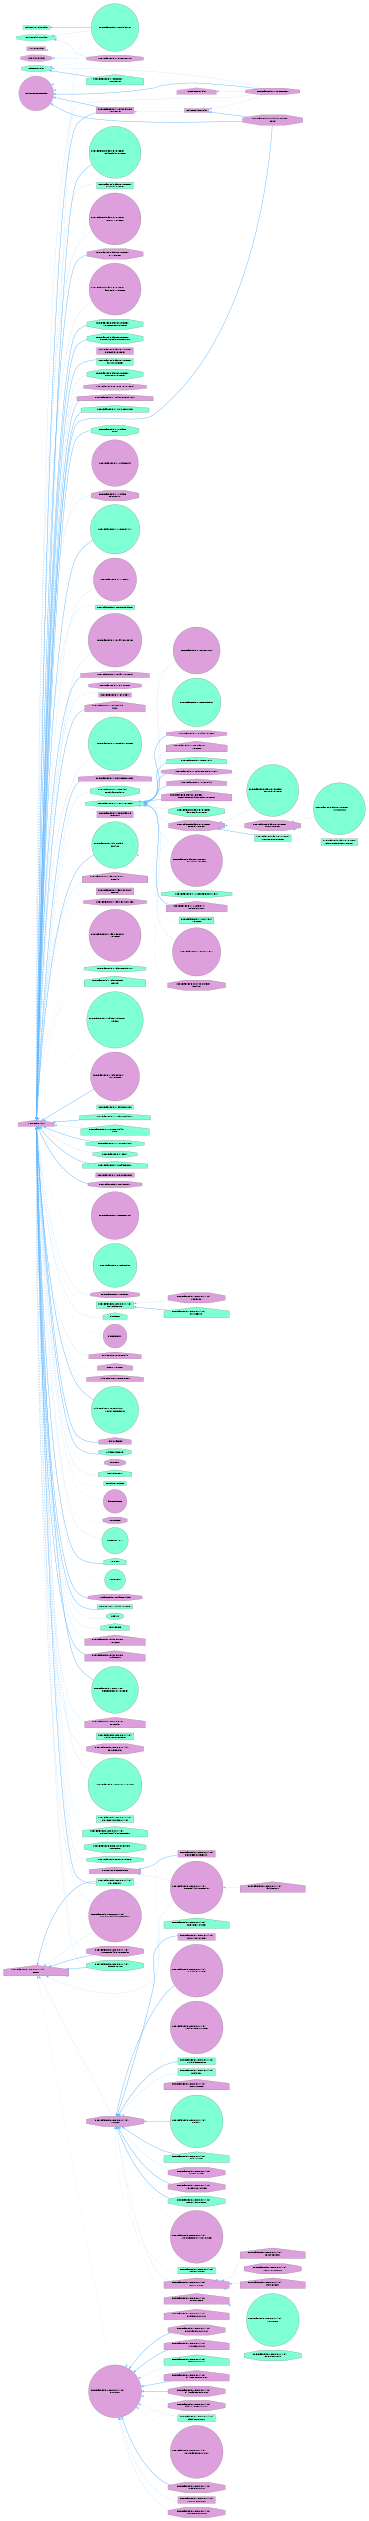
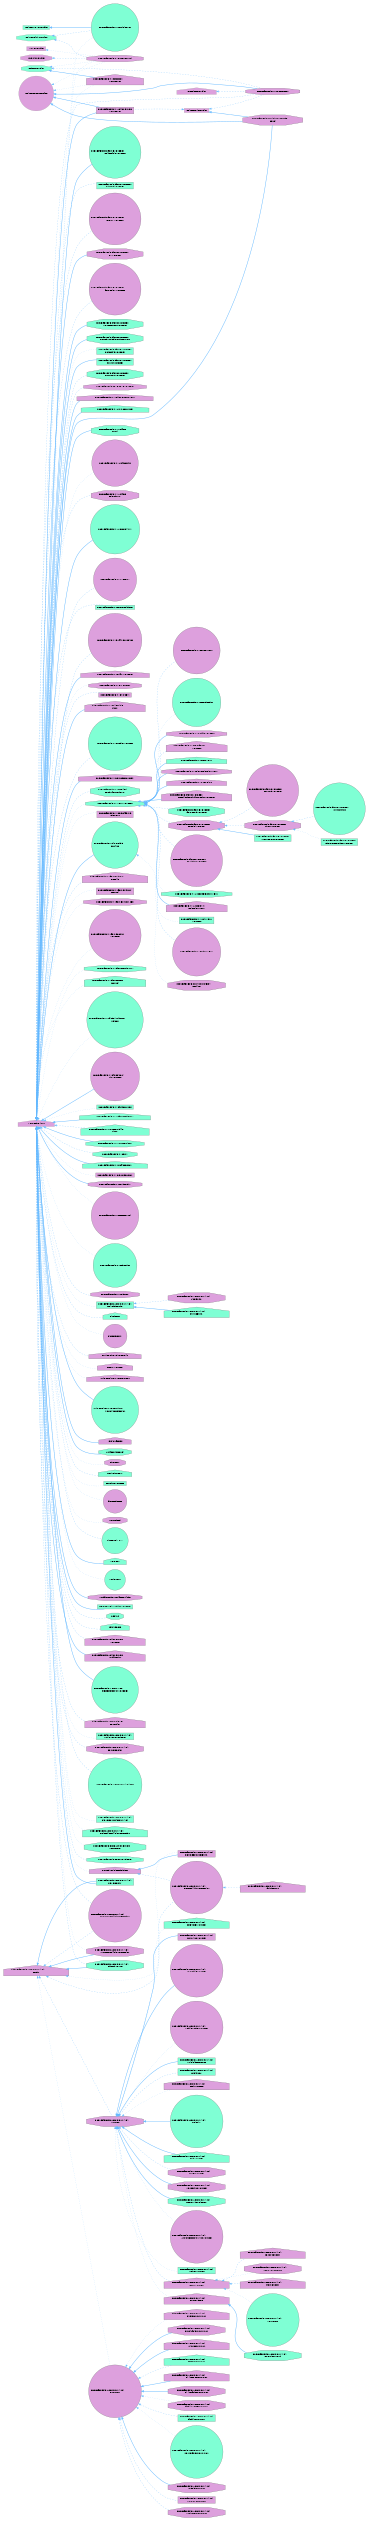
node "RogueGenesia.UI.SelectOn MouseOver": fillcolor aquamarine -> plum
edge "IPointerExitHandler" -> "RogueGenesia.UI.Achievement MouseOver": reversed
node "RogueGenesia.GameManager. ProjectileManager": fillcolor plum -> aquamarine
node "RogueGenesia.GameManager. RewardManager": fillcolor aquamarine -> plum
edge "RogueGenesia.Actors.Survival. LavaTitanHand" -> "RogueGenesia.Actors.Survival. BossSubPart": style dotted -> bold
node "RogueGenesia.Actors.Survival. HaulerGolemSummon": fillcolor plum -> aquamarine
